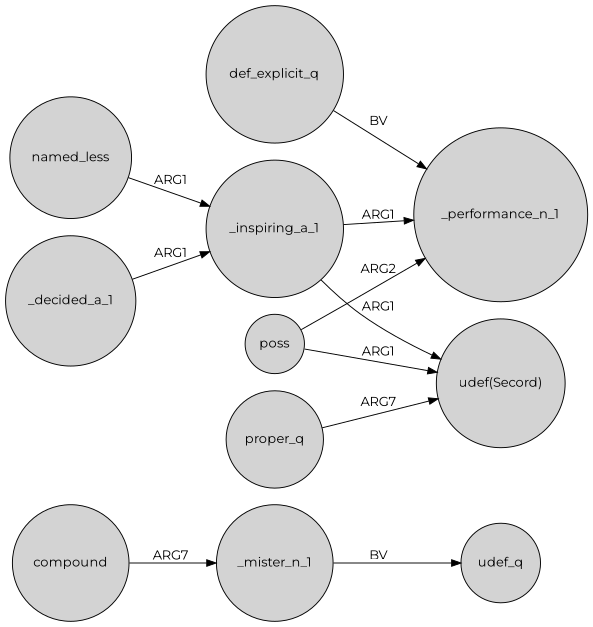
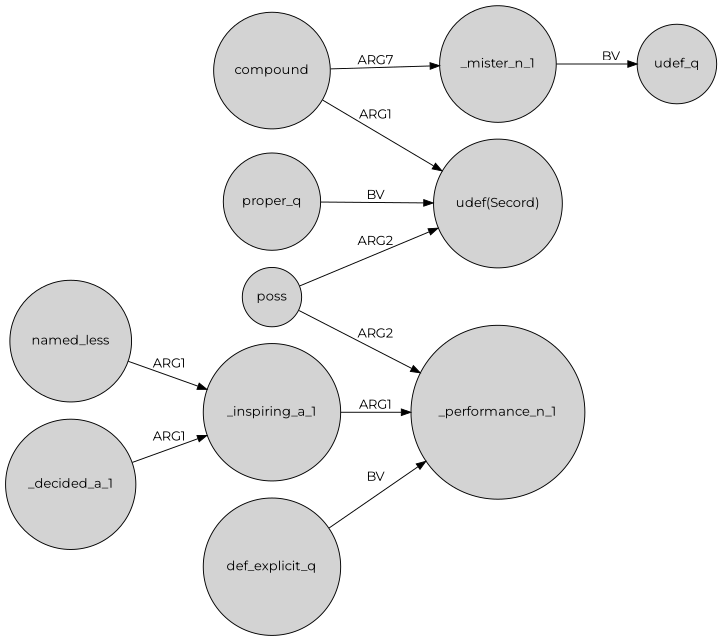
edge "_inspiring_a_1" -> "udef(Secord)": now "compound" -> "udef(Secord)"
edge "poss" -> "udef(Secord)": label "ARG1" -> "ARG2"
edge "proper_q" -> "udef(Secord)": label "ARG7" -> "BV"
